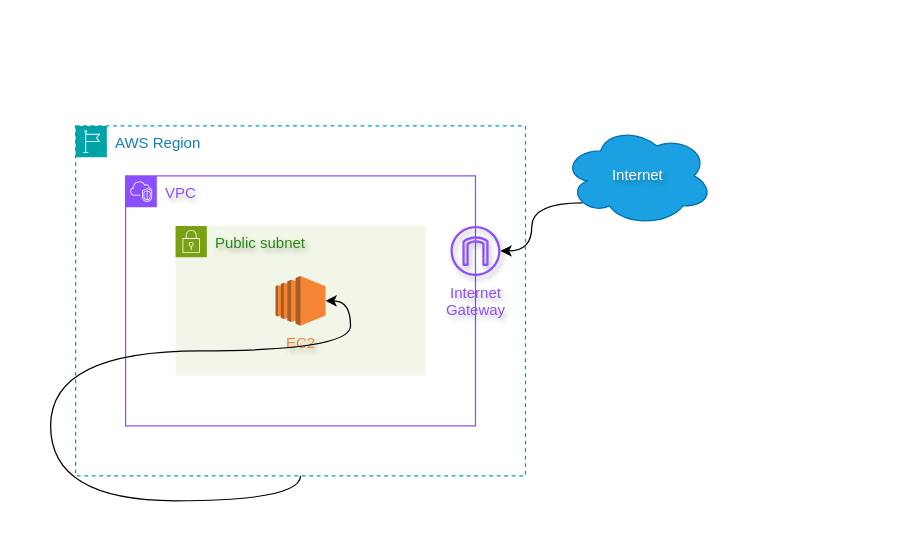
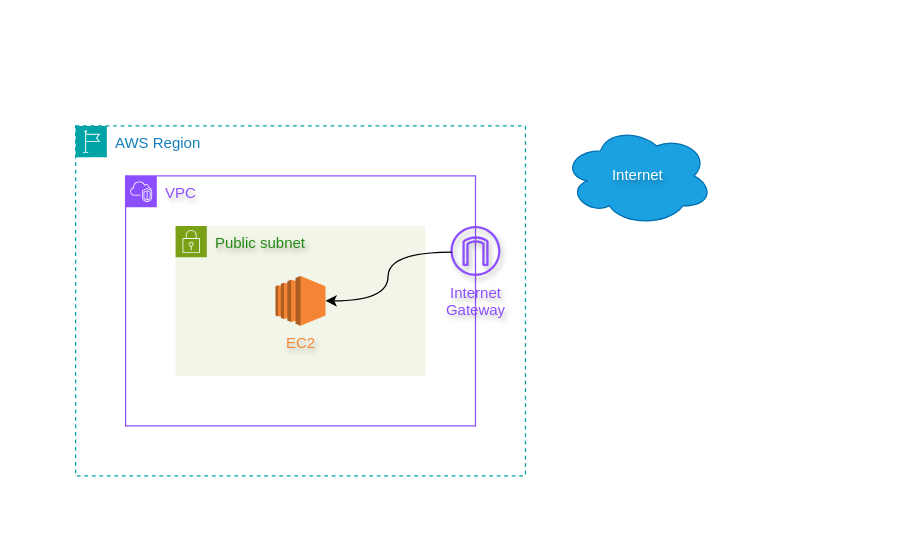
edge "Internet" -> "Internet Gateway": removed
edge "AWS Region" -> "EC2": now "Internet Gateway" -> "EC2"
